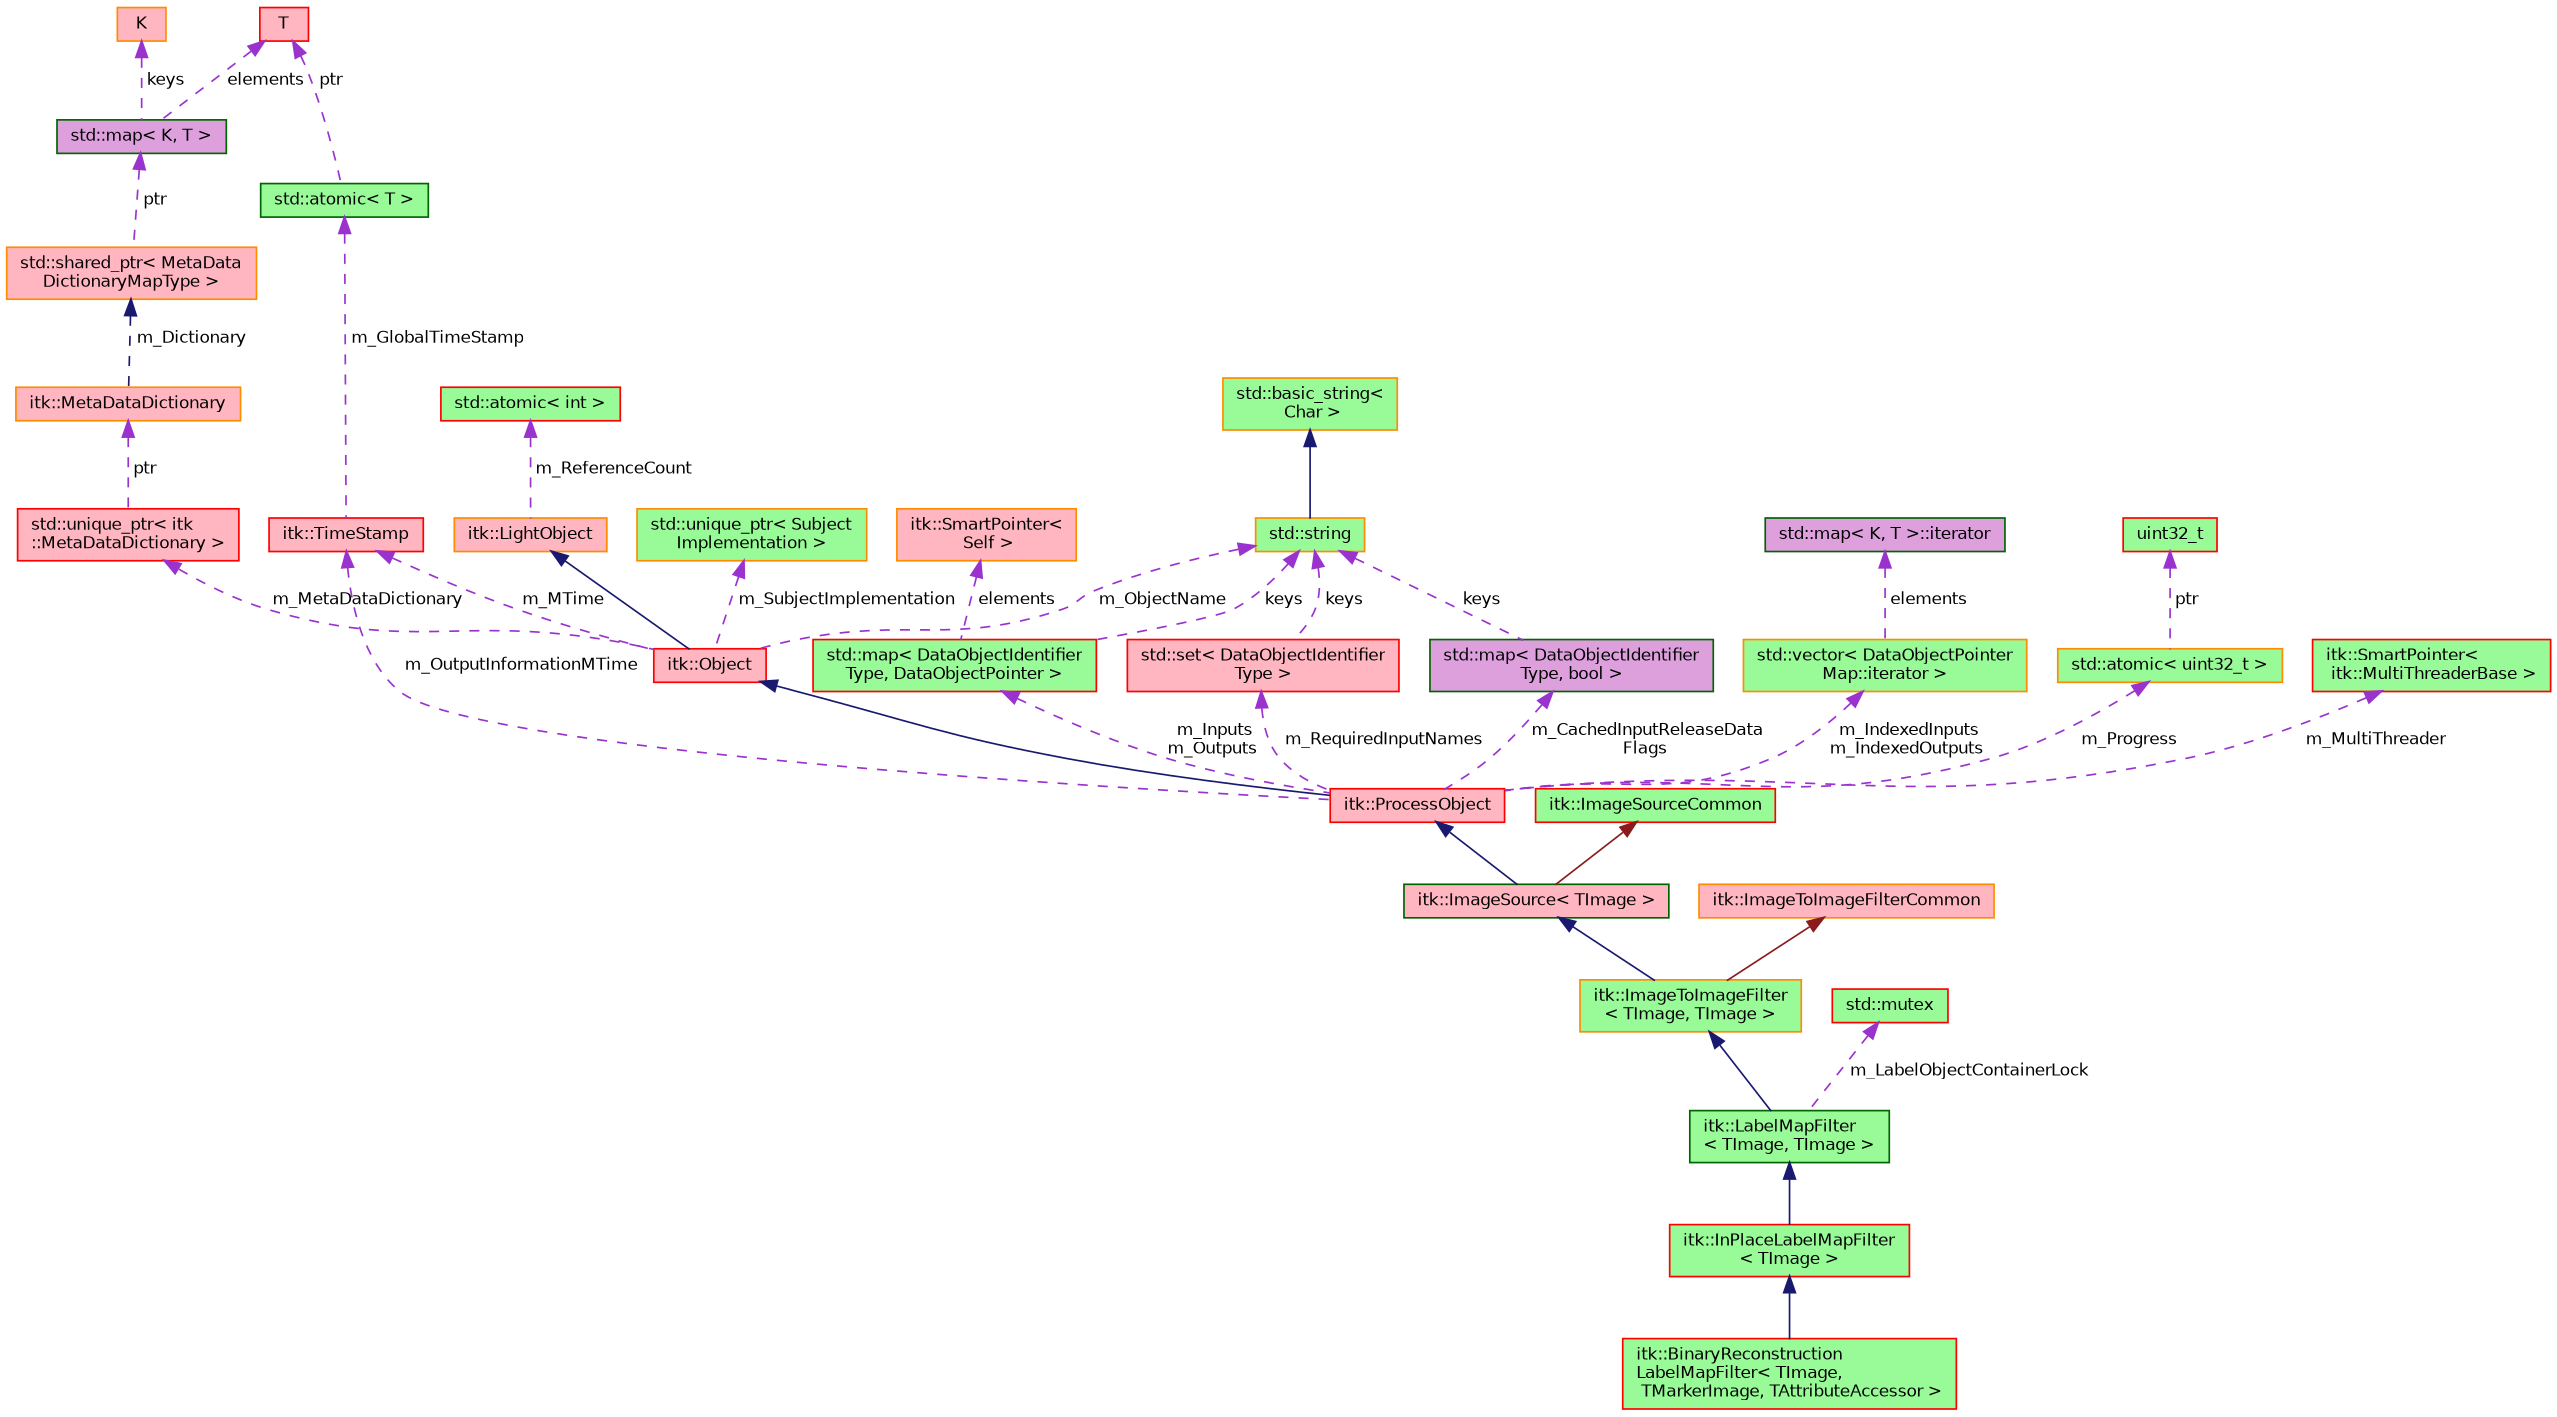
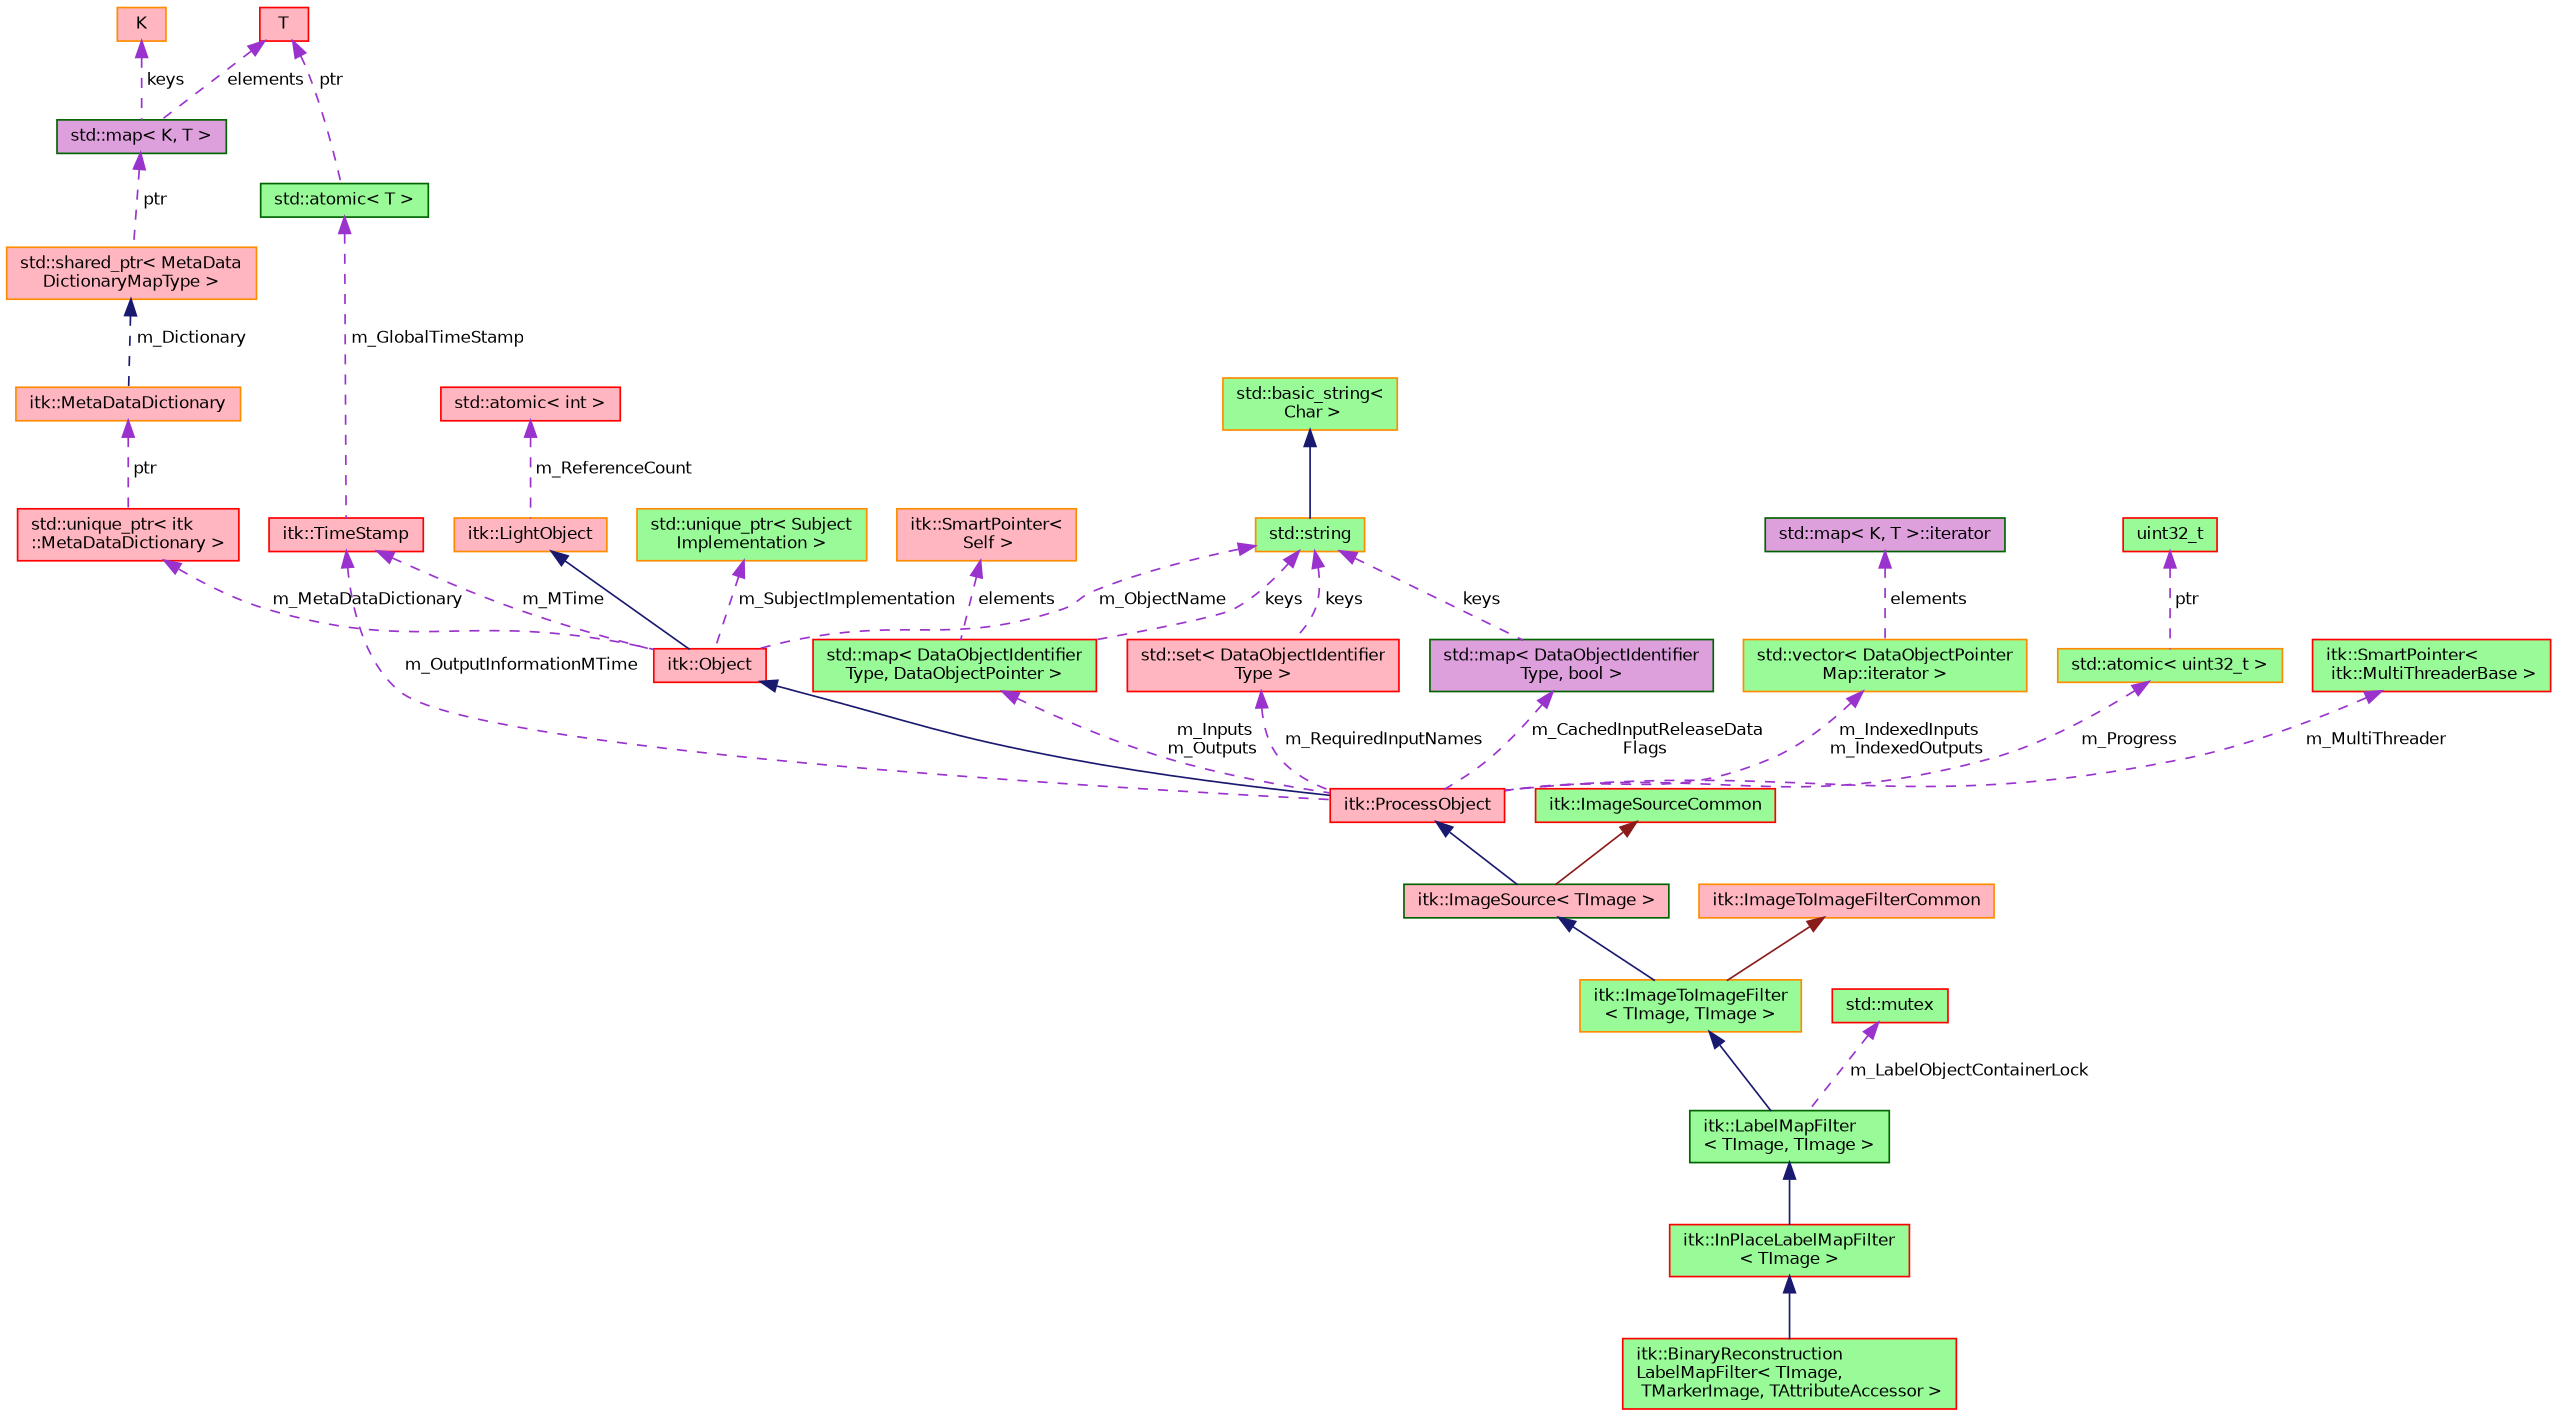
node "std::atomic< int >": fillcolor palegreen -> lightpink
